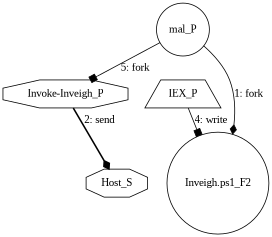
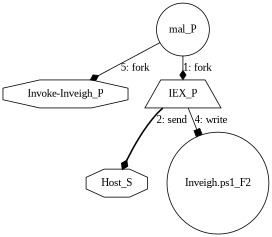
edge "mal_P" -> "Invoke-Inveigh_P": arrowhead box -> diamond
edge "mal_P" -> "Inveigh.ps1_F2": now "mal_P" -> "IEX_P"
edge "Invoke-Inveigh_P" -> "Host_S": now "IEX_P" -> "Host_S"
